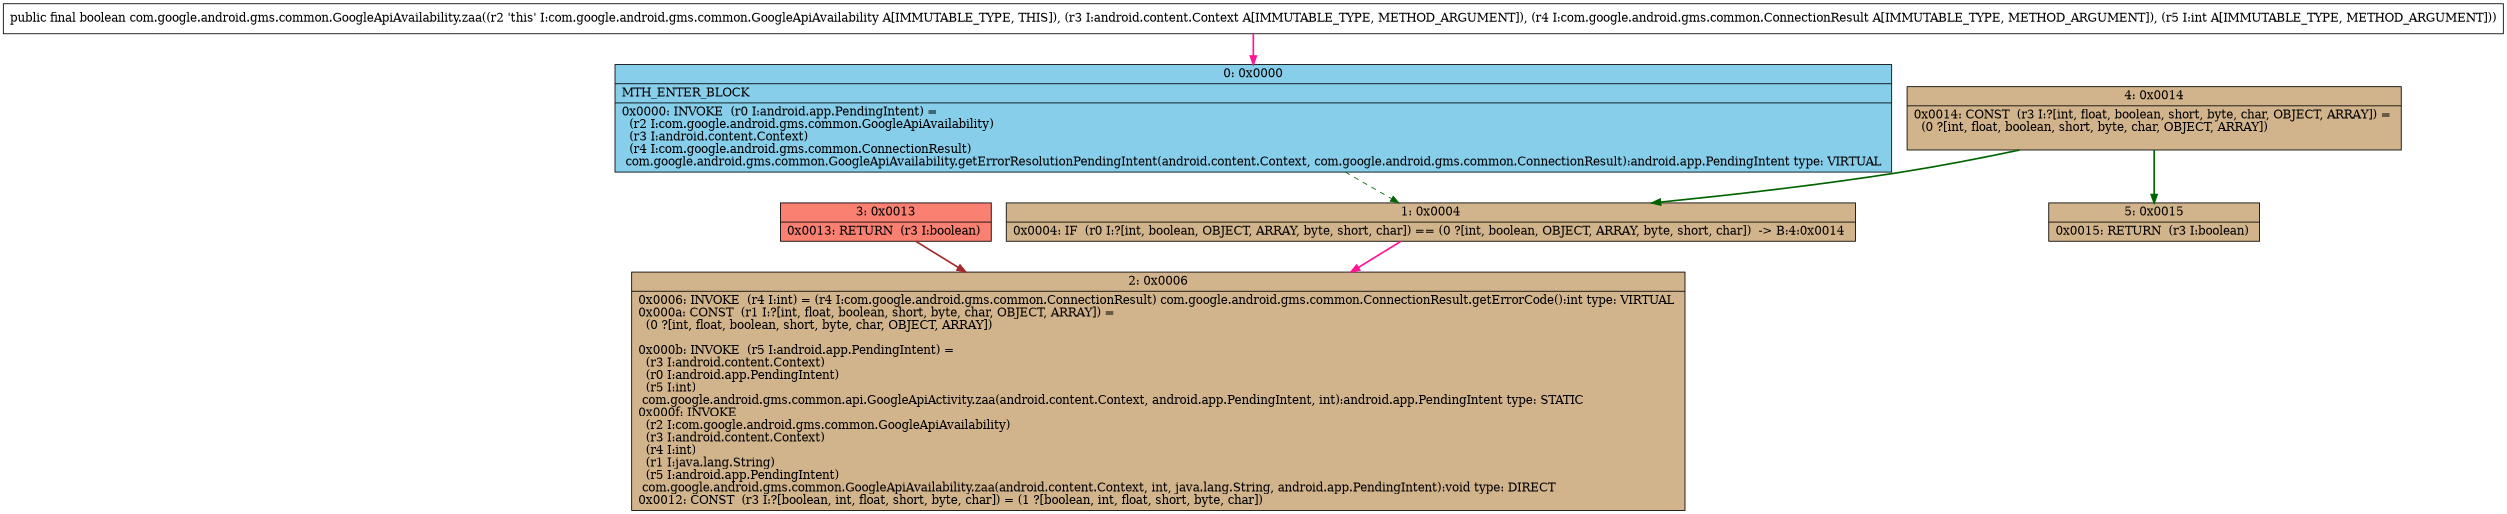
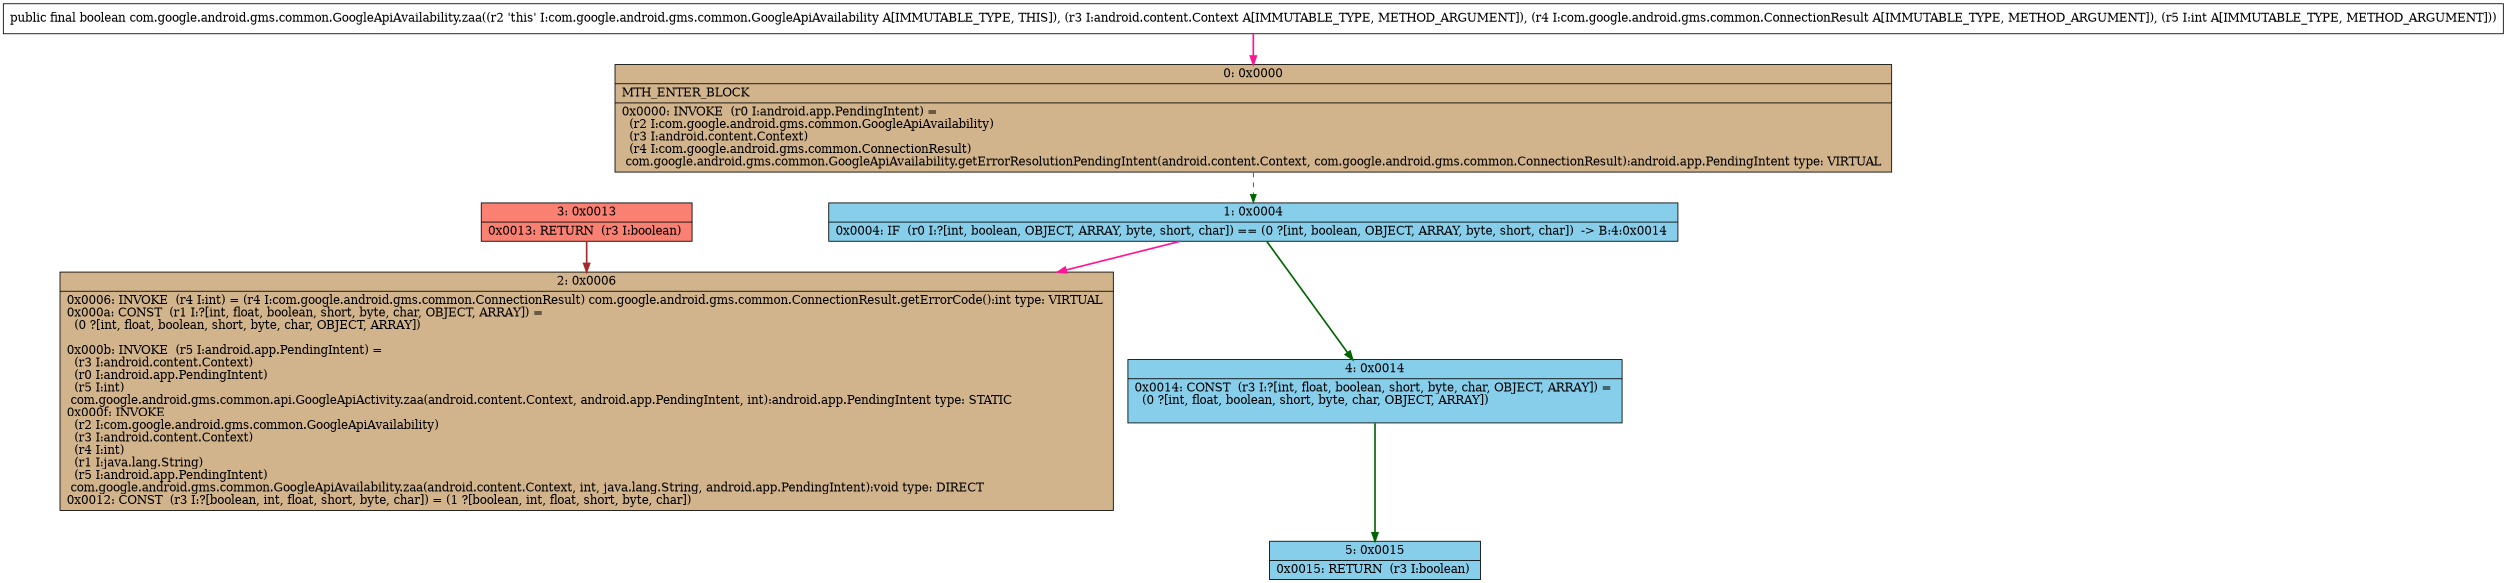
node "0: 0x0000": fillcolor skyblue -> tan
node "4: 0x0014": fillcolor tan -> skyblue
edge "4: 0x0014" -> "1: 0x0004": reversed
node "1: 0x0004": fillcolor tan -> skyblue
node "5: 0x0015": fillcolor tan -> skyblue
